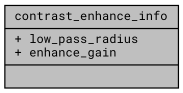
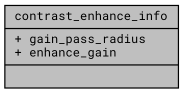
node "contrast_enhance_info": text "+ low_pass_radius" -> "+ gain_pass_radius"
